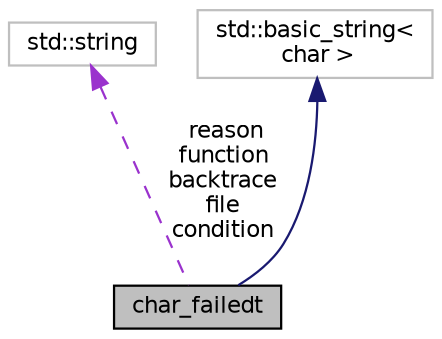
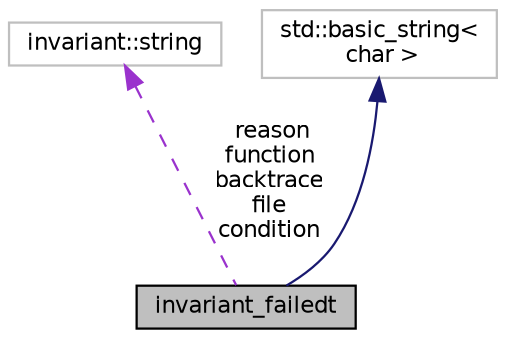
node "std::string": label "std::string" -> "invariant::string"
node "char_failedt": label "char_failedt" -> "invariant_failedt"
